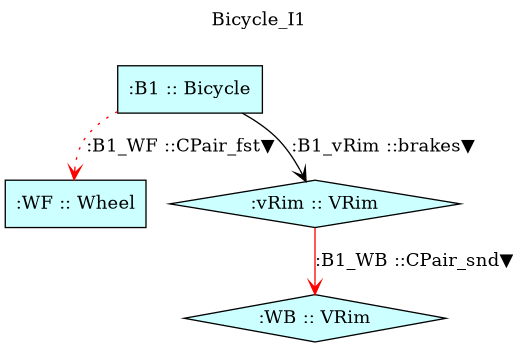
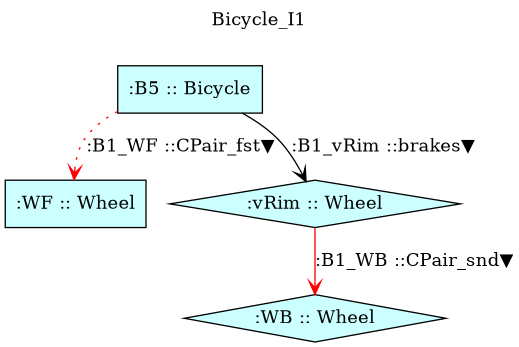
node ":B1 :: Bicycle": label ":B1 :: Bicycle" -> ":B5 :: Bicycle"
node ":vRim :: VRim": label ":vRim :: VRim" -> ":vRim :: Wheel"
node ":WB :: VRim": label ":WB :: VRim" -> ":WB :: Wheel"
